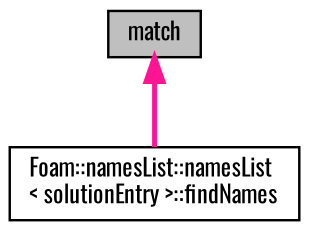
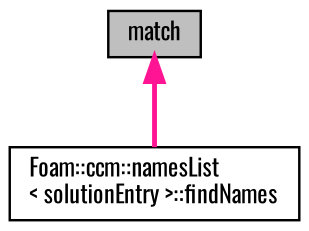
node "Foam::namesList::namesList < solutionEntry >::findNames": label "Foam::namesList::namesList < solutionEntry >::findNames" -> "Foam::ccm::namesList < solutionEntry >::findNames"
